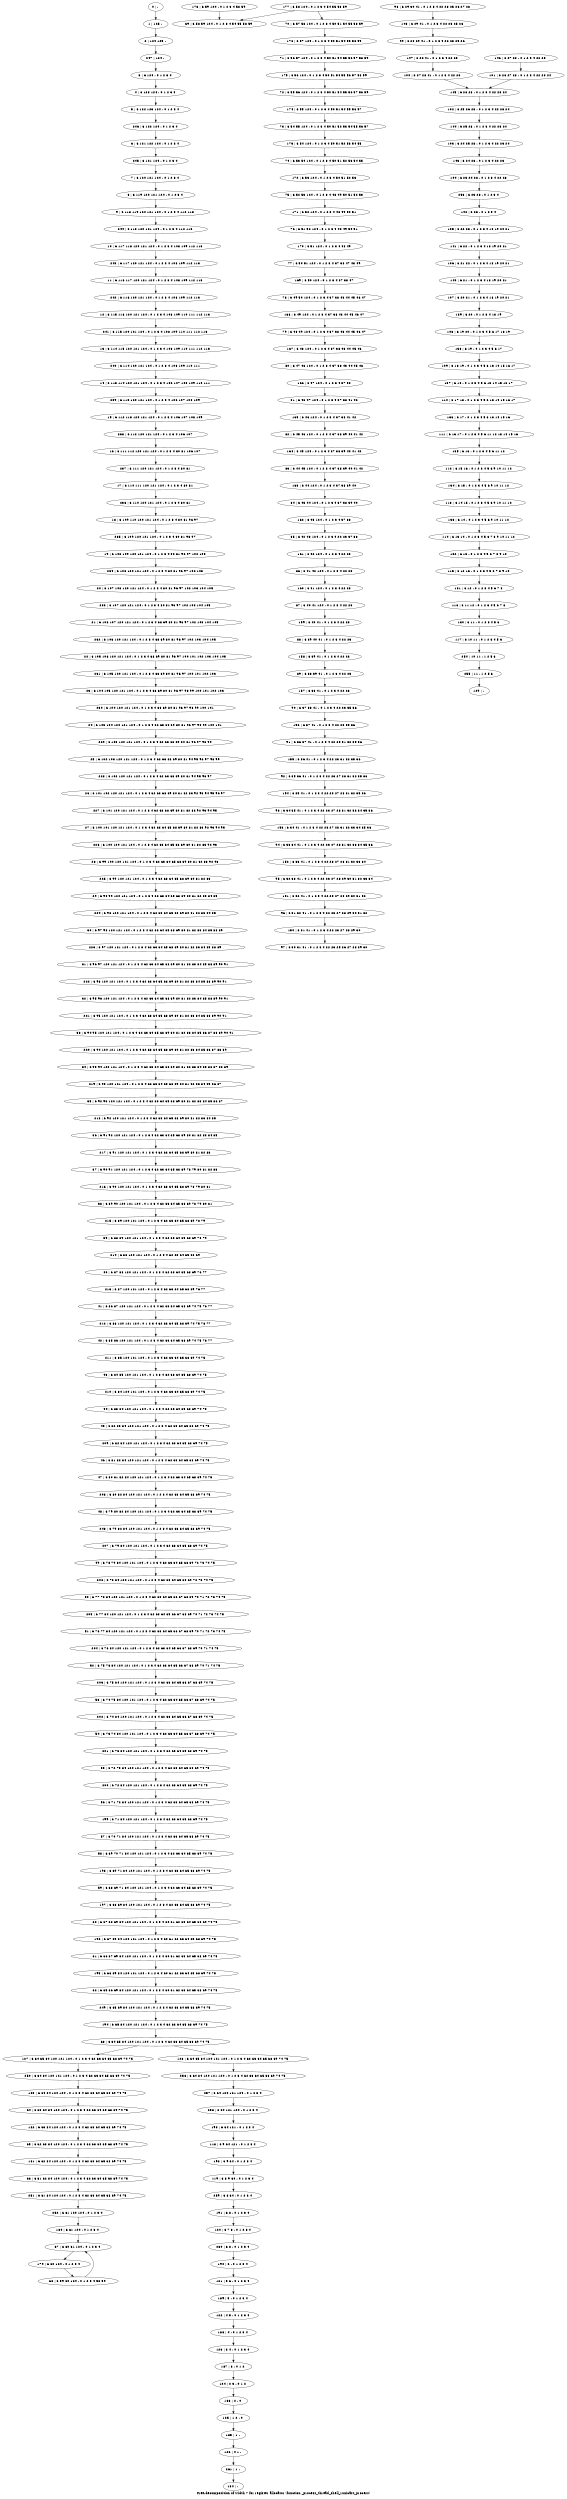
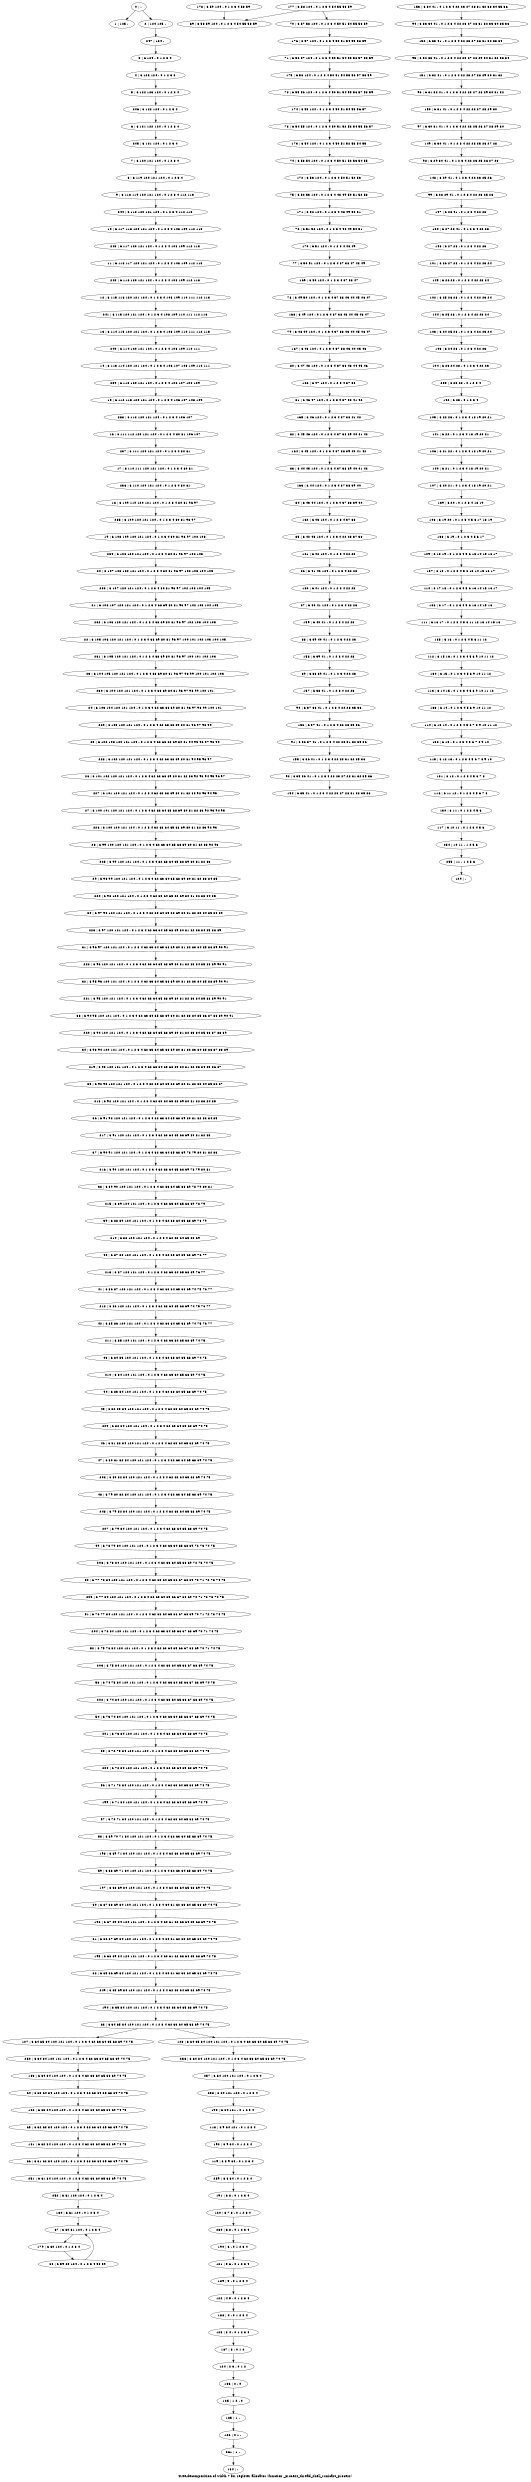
edge "1 | 125 :" -> "2 | 124 125 :": now "0 | :" -> "2 | 124 125 :"
edge "100 | 6 27 28 41 : 0 1 2 3 4 22 23" -> "145 | 6 26 28 : 0 1 2 3 4 22 23 24": now "100 | 6 27 28 41 : 0 1 2 3 4 22 23" -> "146 | 6 27 28 : 0 1 2 3 4 22 23"
node "149 | 6 30 41 : 0 1 2 3 4 22 23 25 26 27 28": added
node "93 | 6 34 35 41 : 0 1 2 3 4 22 23 27 28 31 32 33 34 35 36": removed
